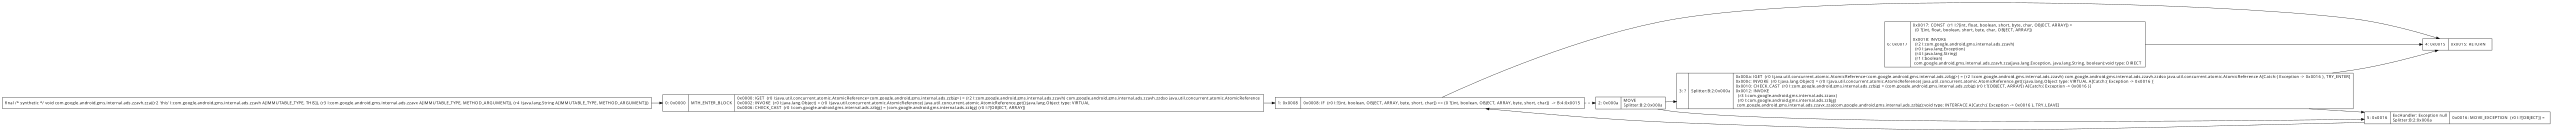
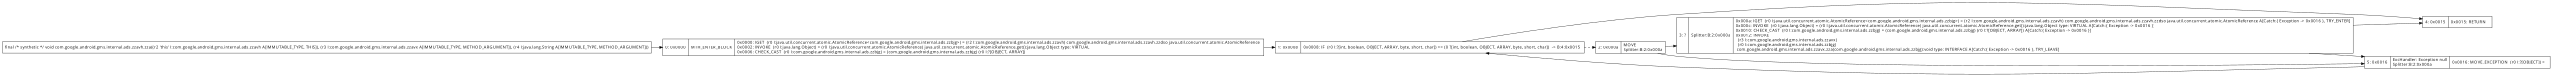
node "6: 0x0017": removed
